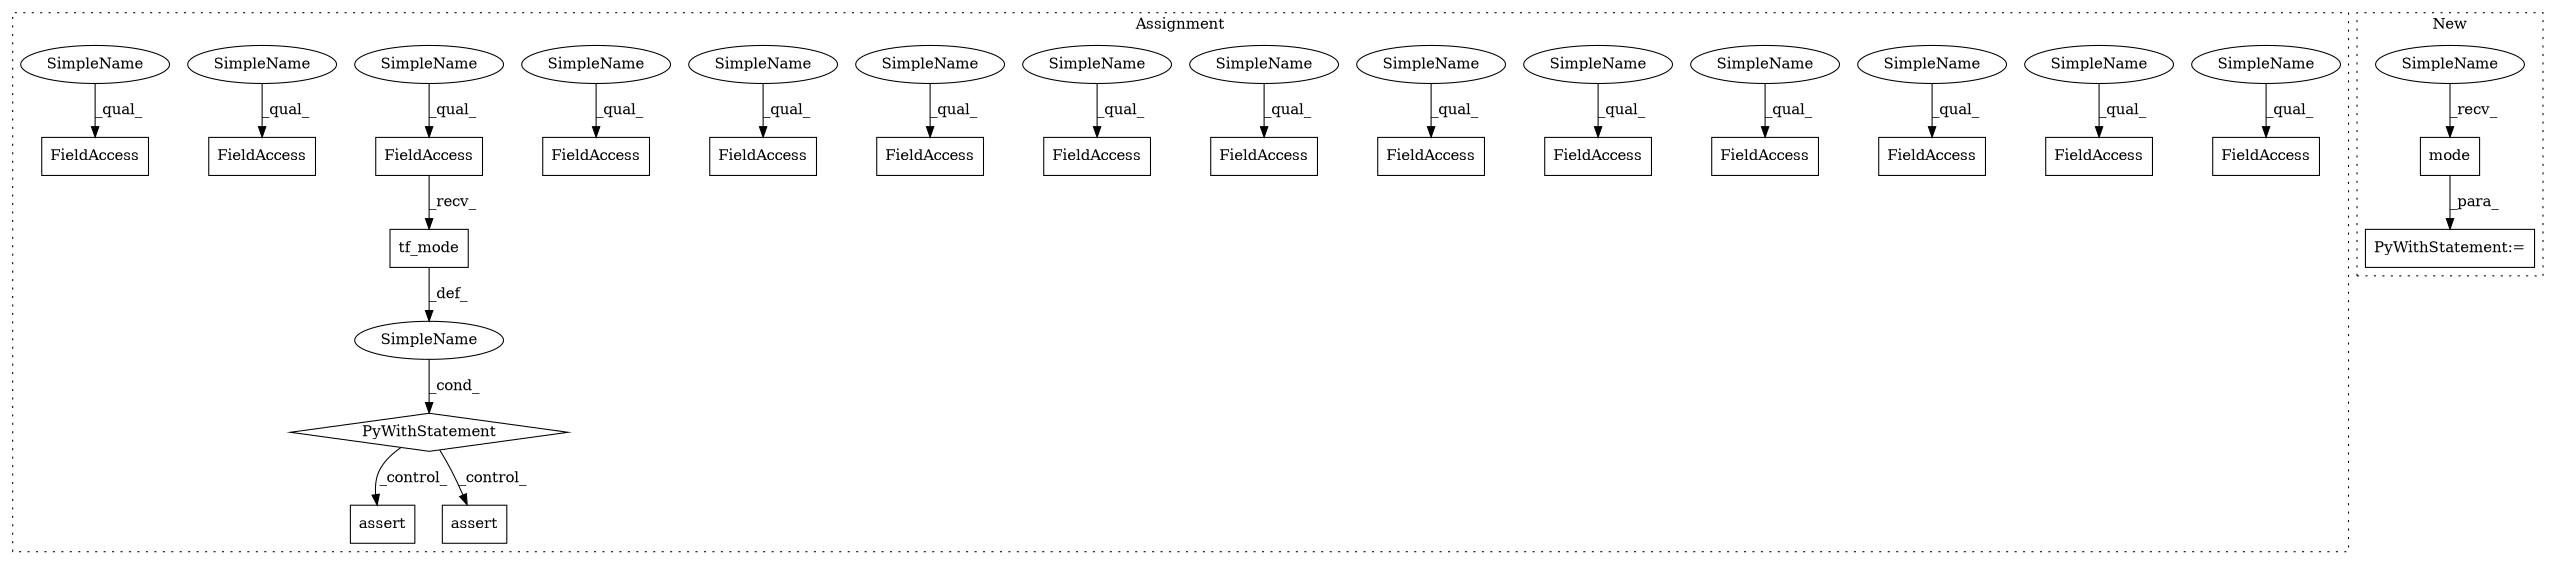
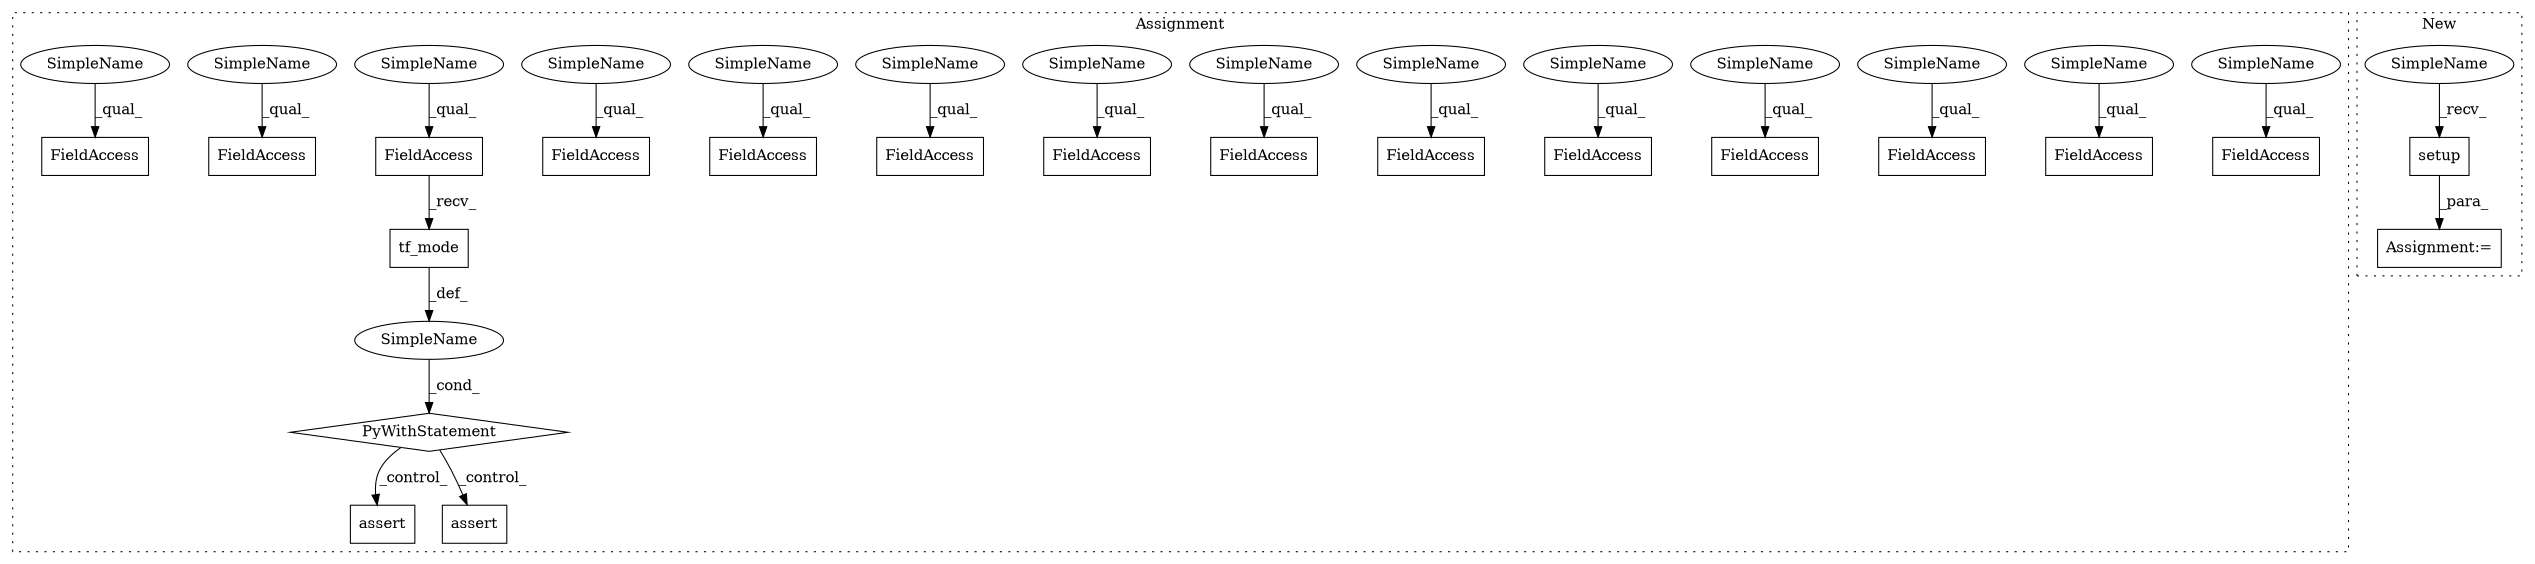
node "mode": label "mode" -> "setup"
node "PyWithStatement:=": label "PyWithStatement:=" -> "Assignment:="
